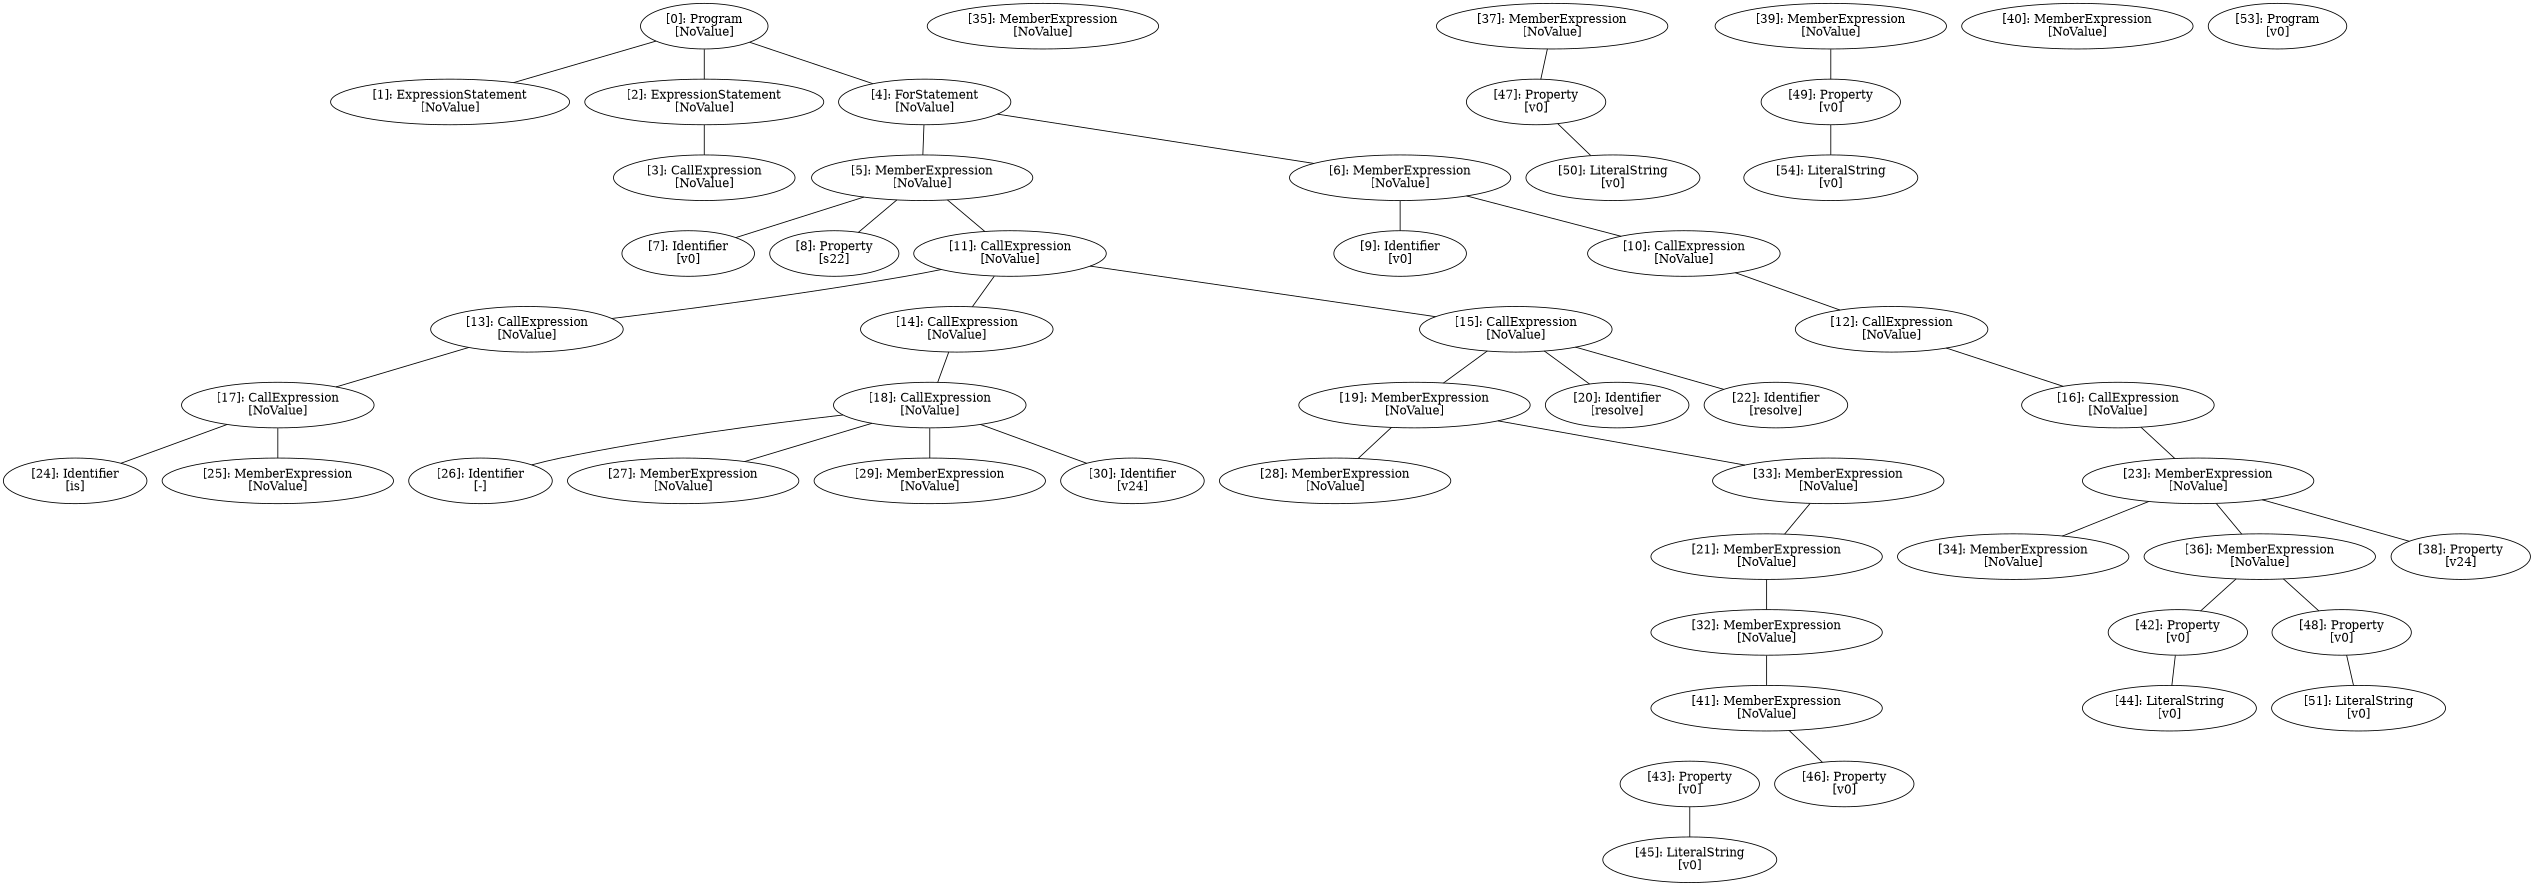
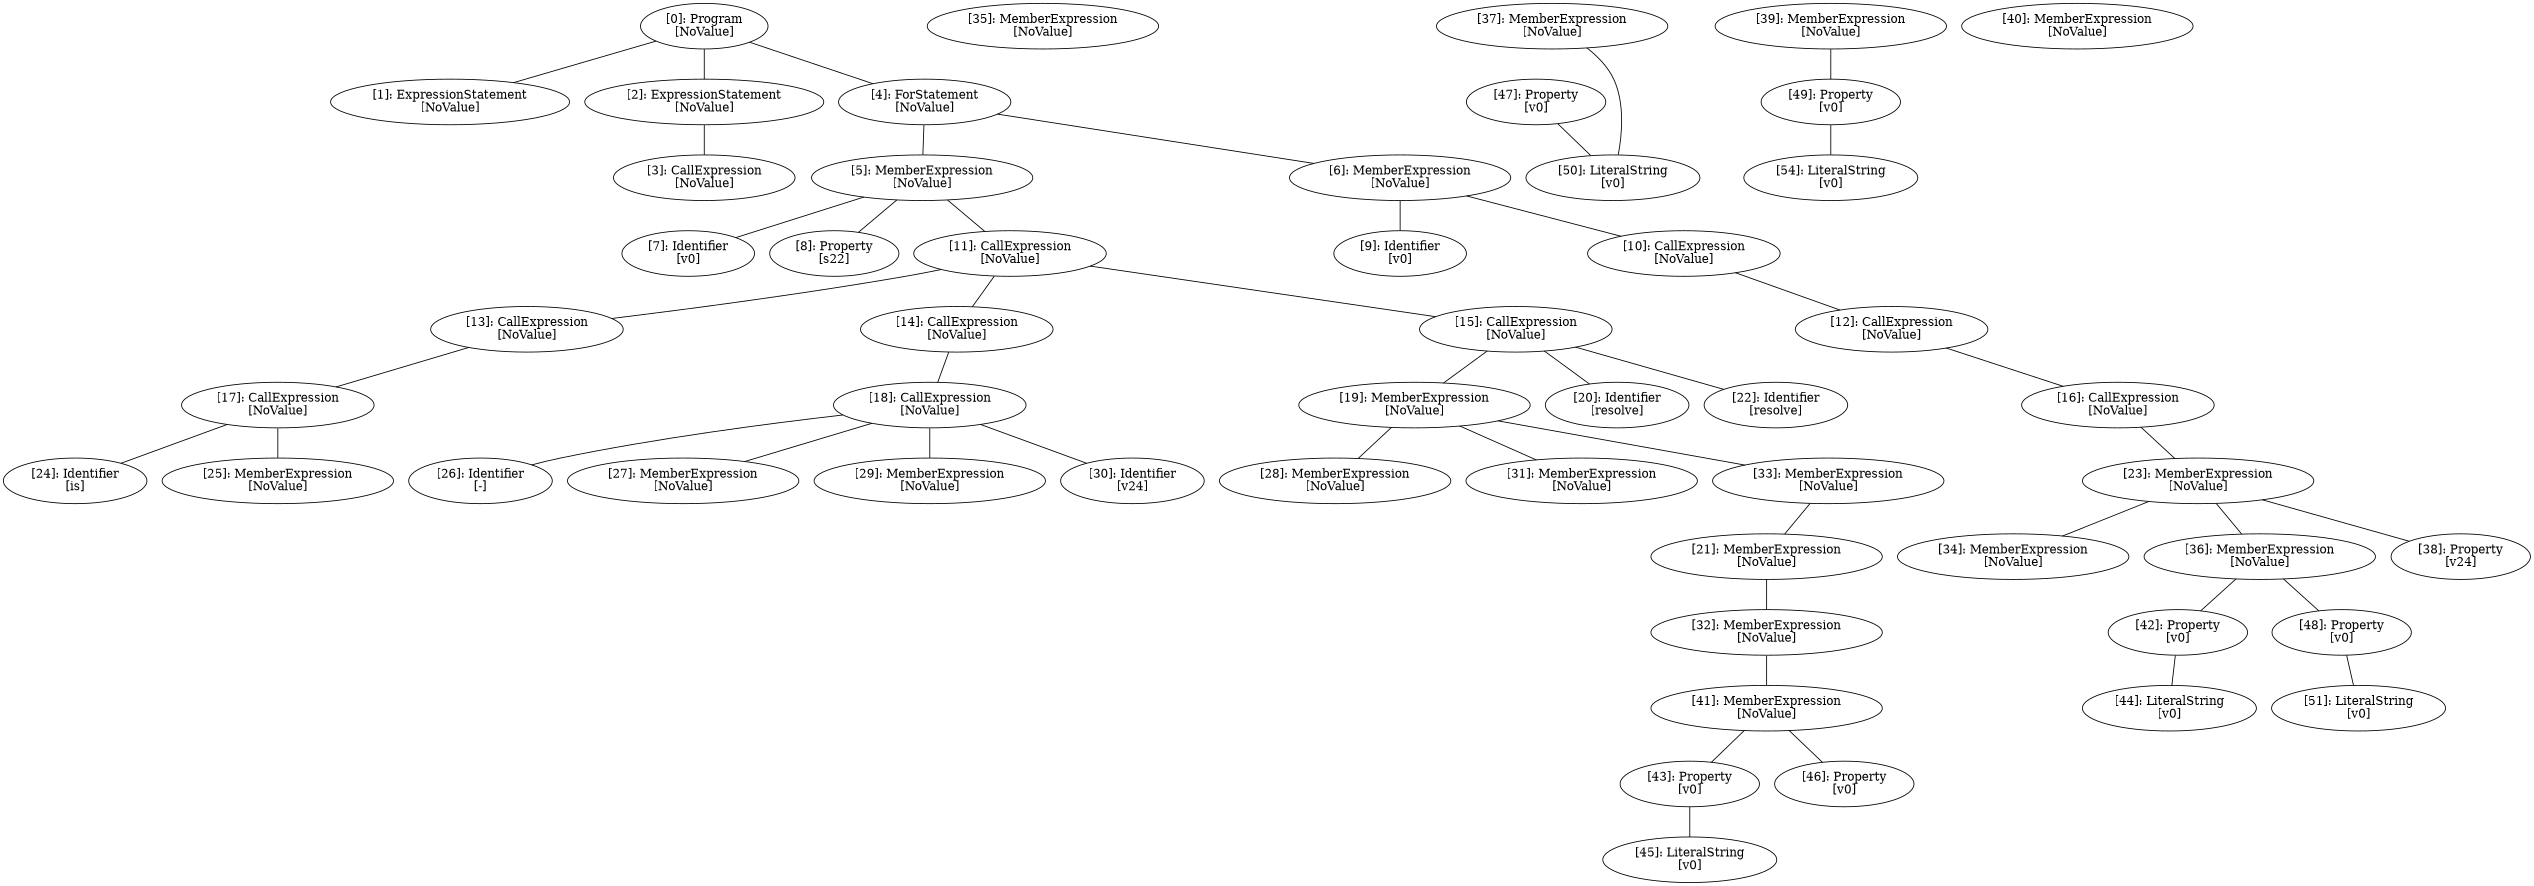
node "[53]: Program [v0]": removed
edge "[37]: MemberExpression [NoValue]" -- "[47]: Property [v0]": now "[37]: MemberExpression [NoValue]" -- "[50]: LiteralString [v0]"
node "[31]: MemberExpression [NoValue]": added
edge "[41]: MemberExpression [NoValue]" -- "[43]: Property [v0]": added
